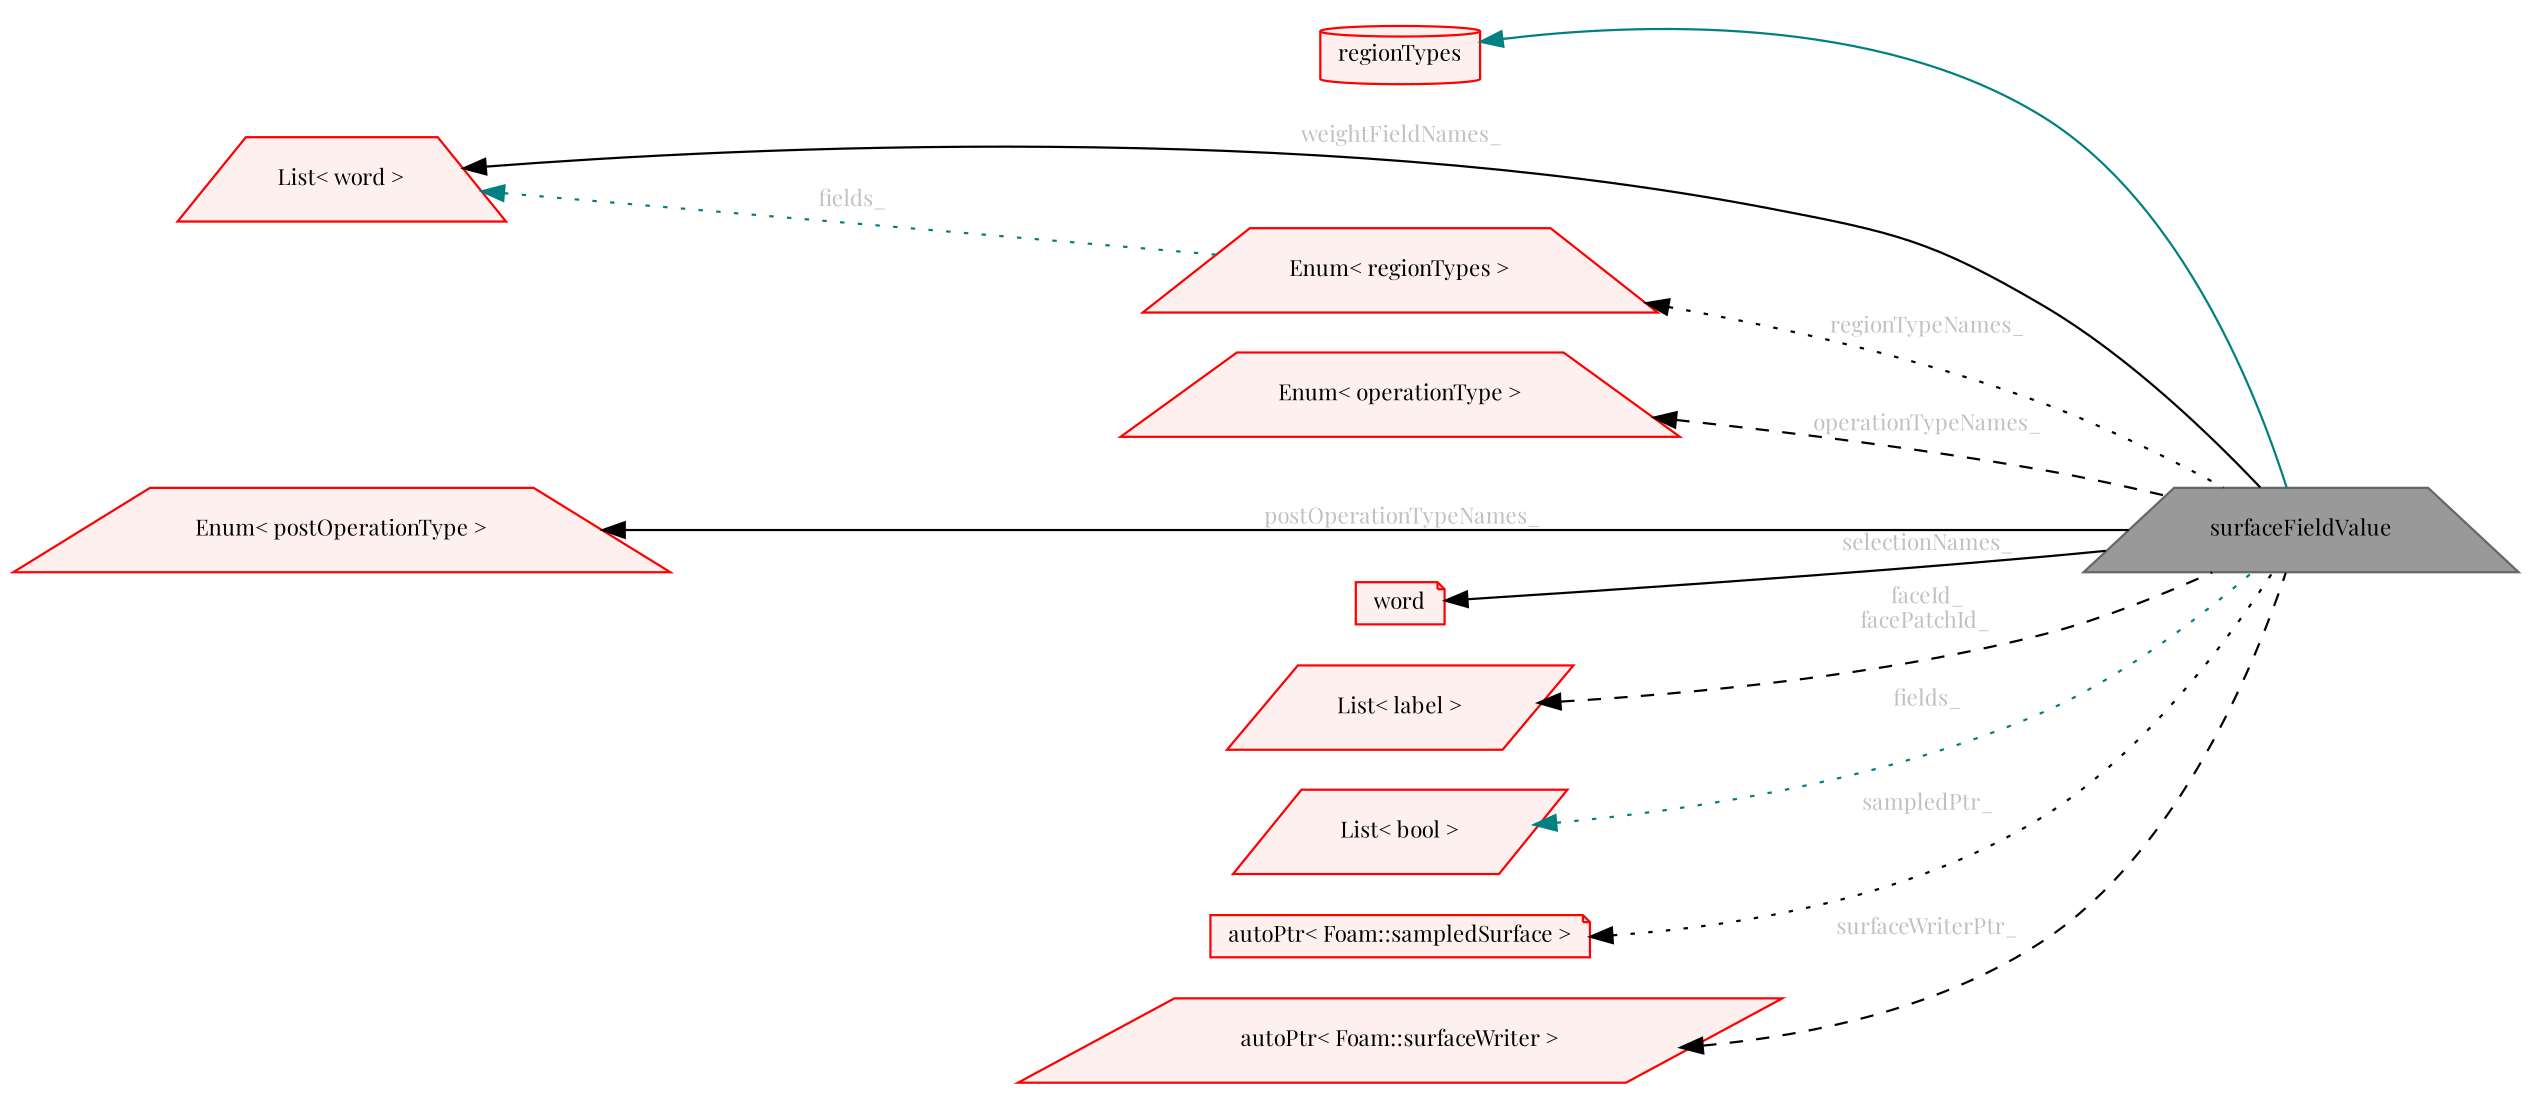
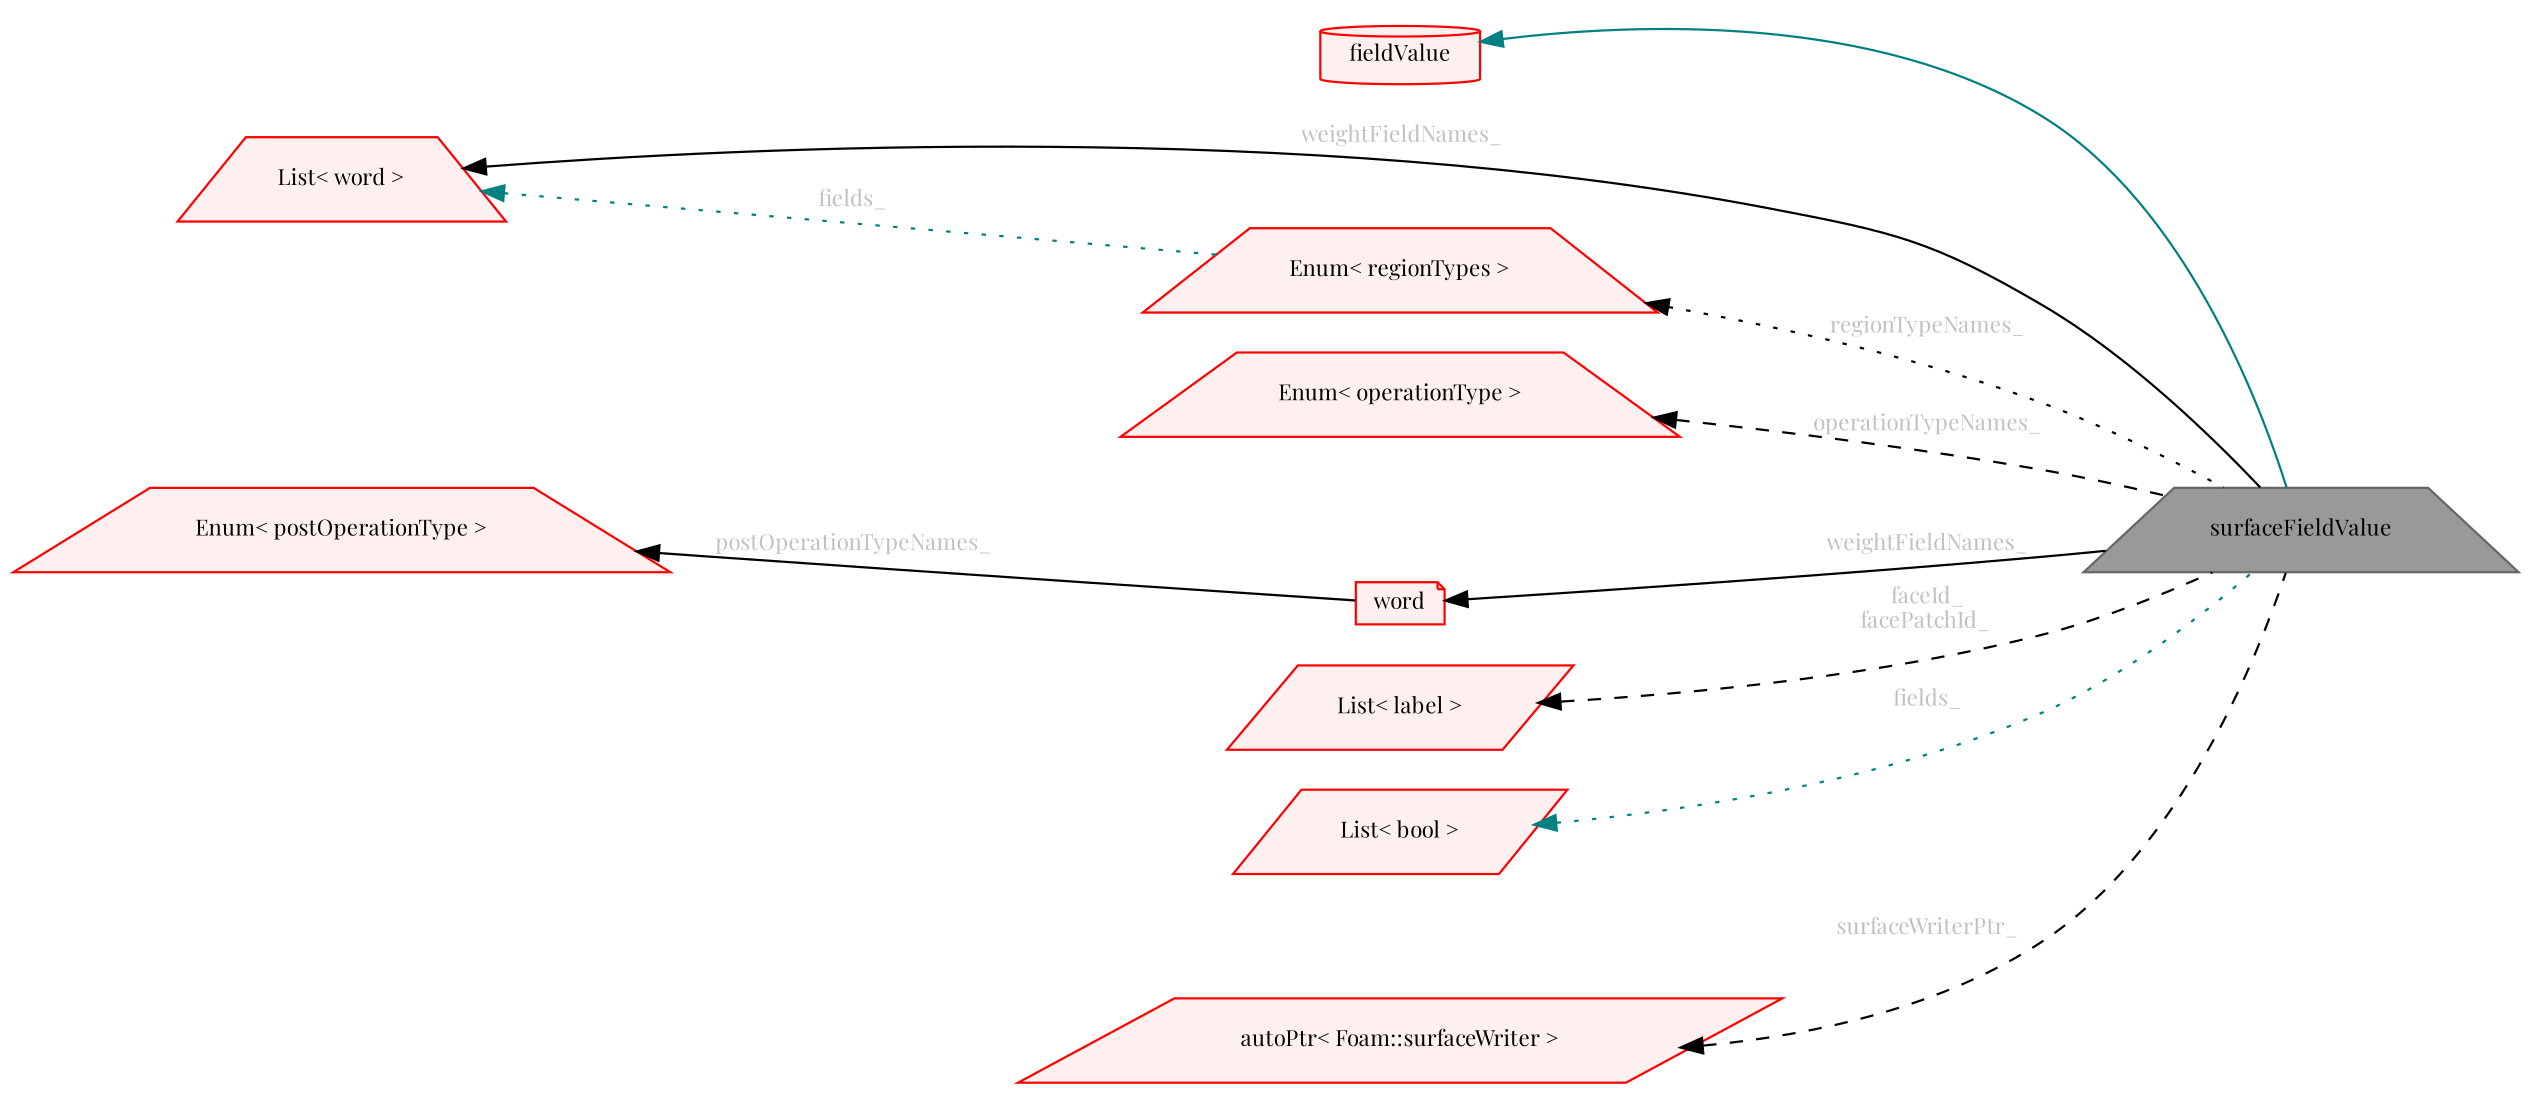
node "regionTypes": label "regionTypes" -> "fieldValue"
edge "surfaceFieldValue" -> "Enum< postOperationType >": now "word" -> "Enum< postOperationType >"
edge "surfaceFieldValue" -> "word": label " selectionNames_" -> " weightFieldNames_"
node "autoPtr< Foam::sampledSurface >": removed
